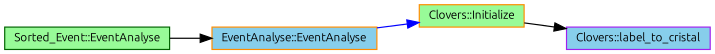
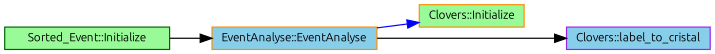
edge "Clovers::Initialize" -> "Clovers::label_to_cristal": now "EventAnalyse::EventAnalyse" -> "Clovers::label_to_cristal"
node "Sorted_Event::EventAnalyse": label "Sorted_Event::EventAnalyse" -> "Sorted_Event::Initialize"
